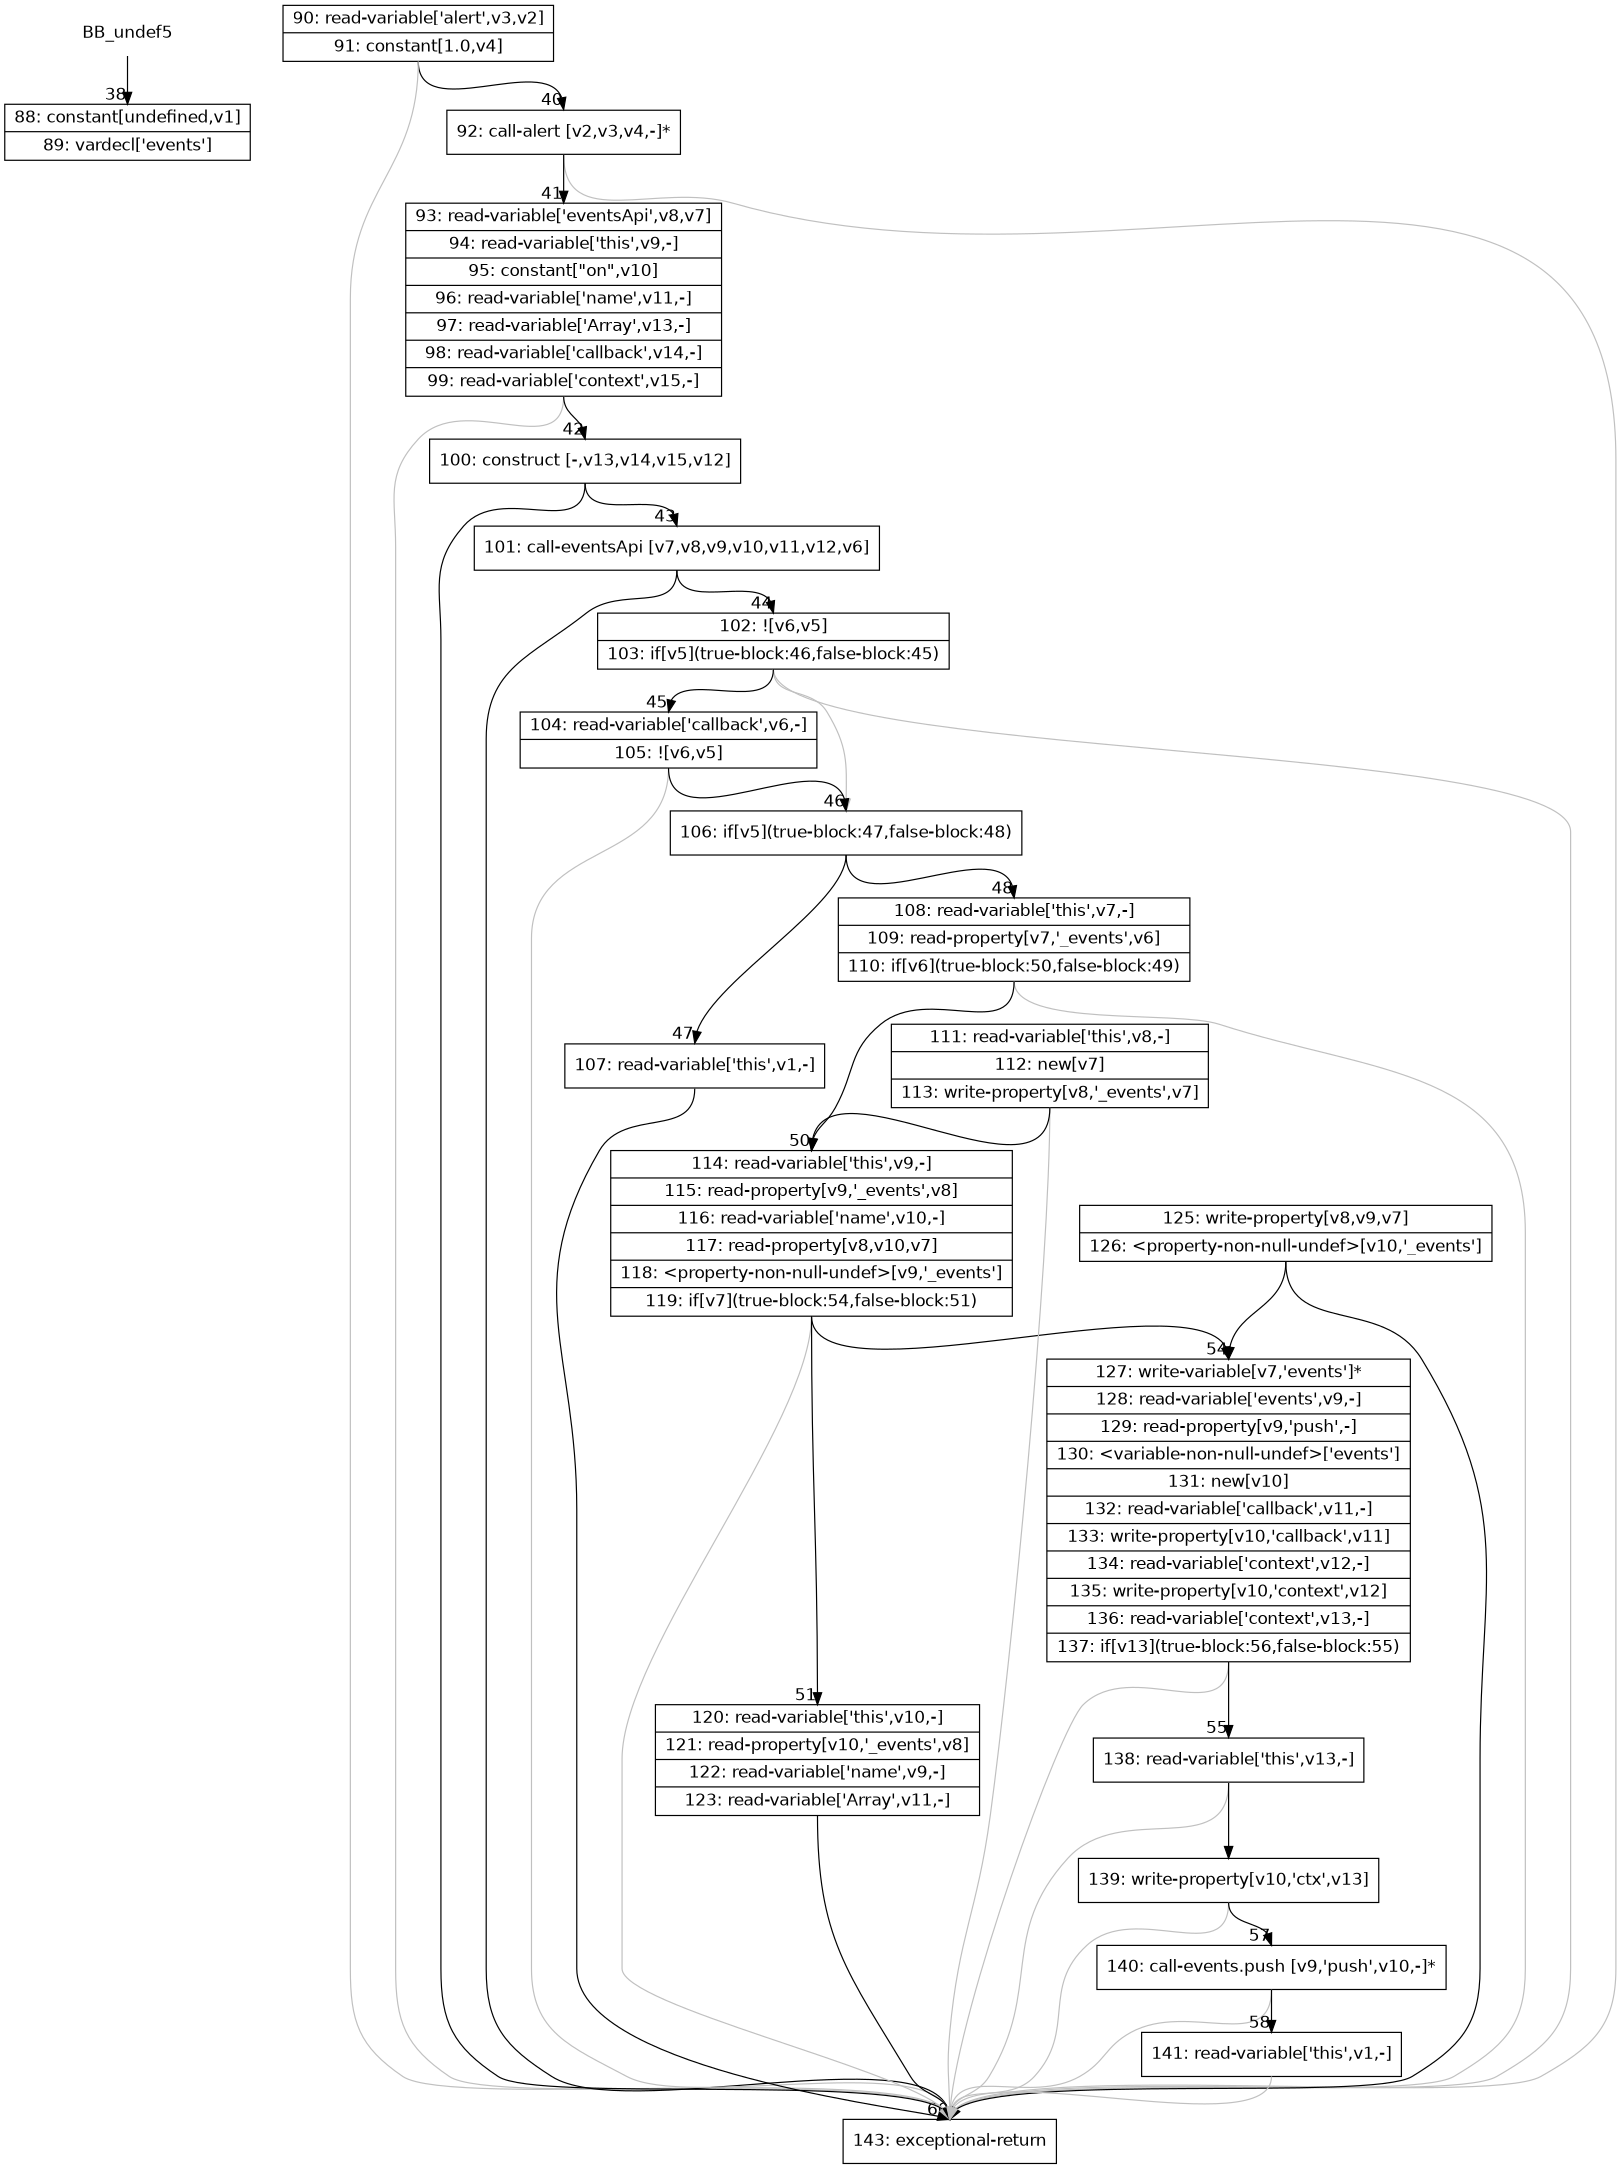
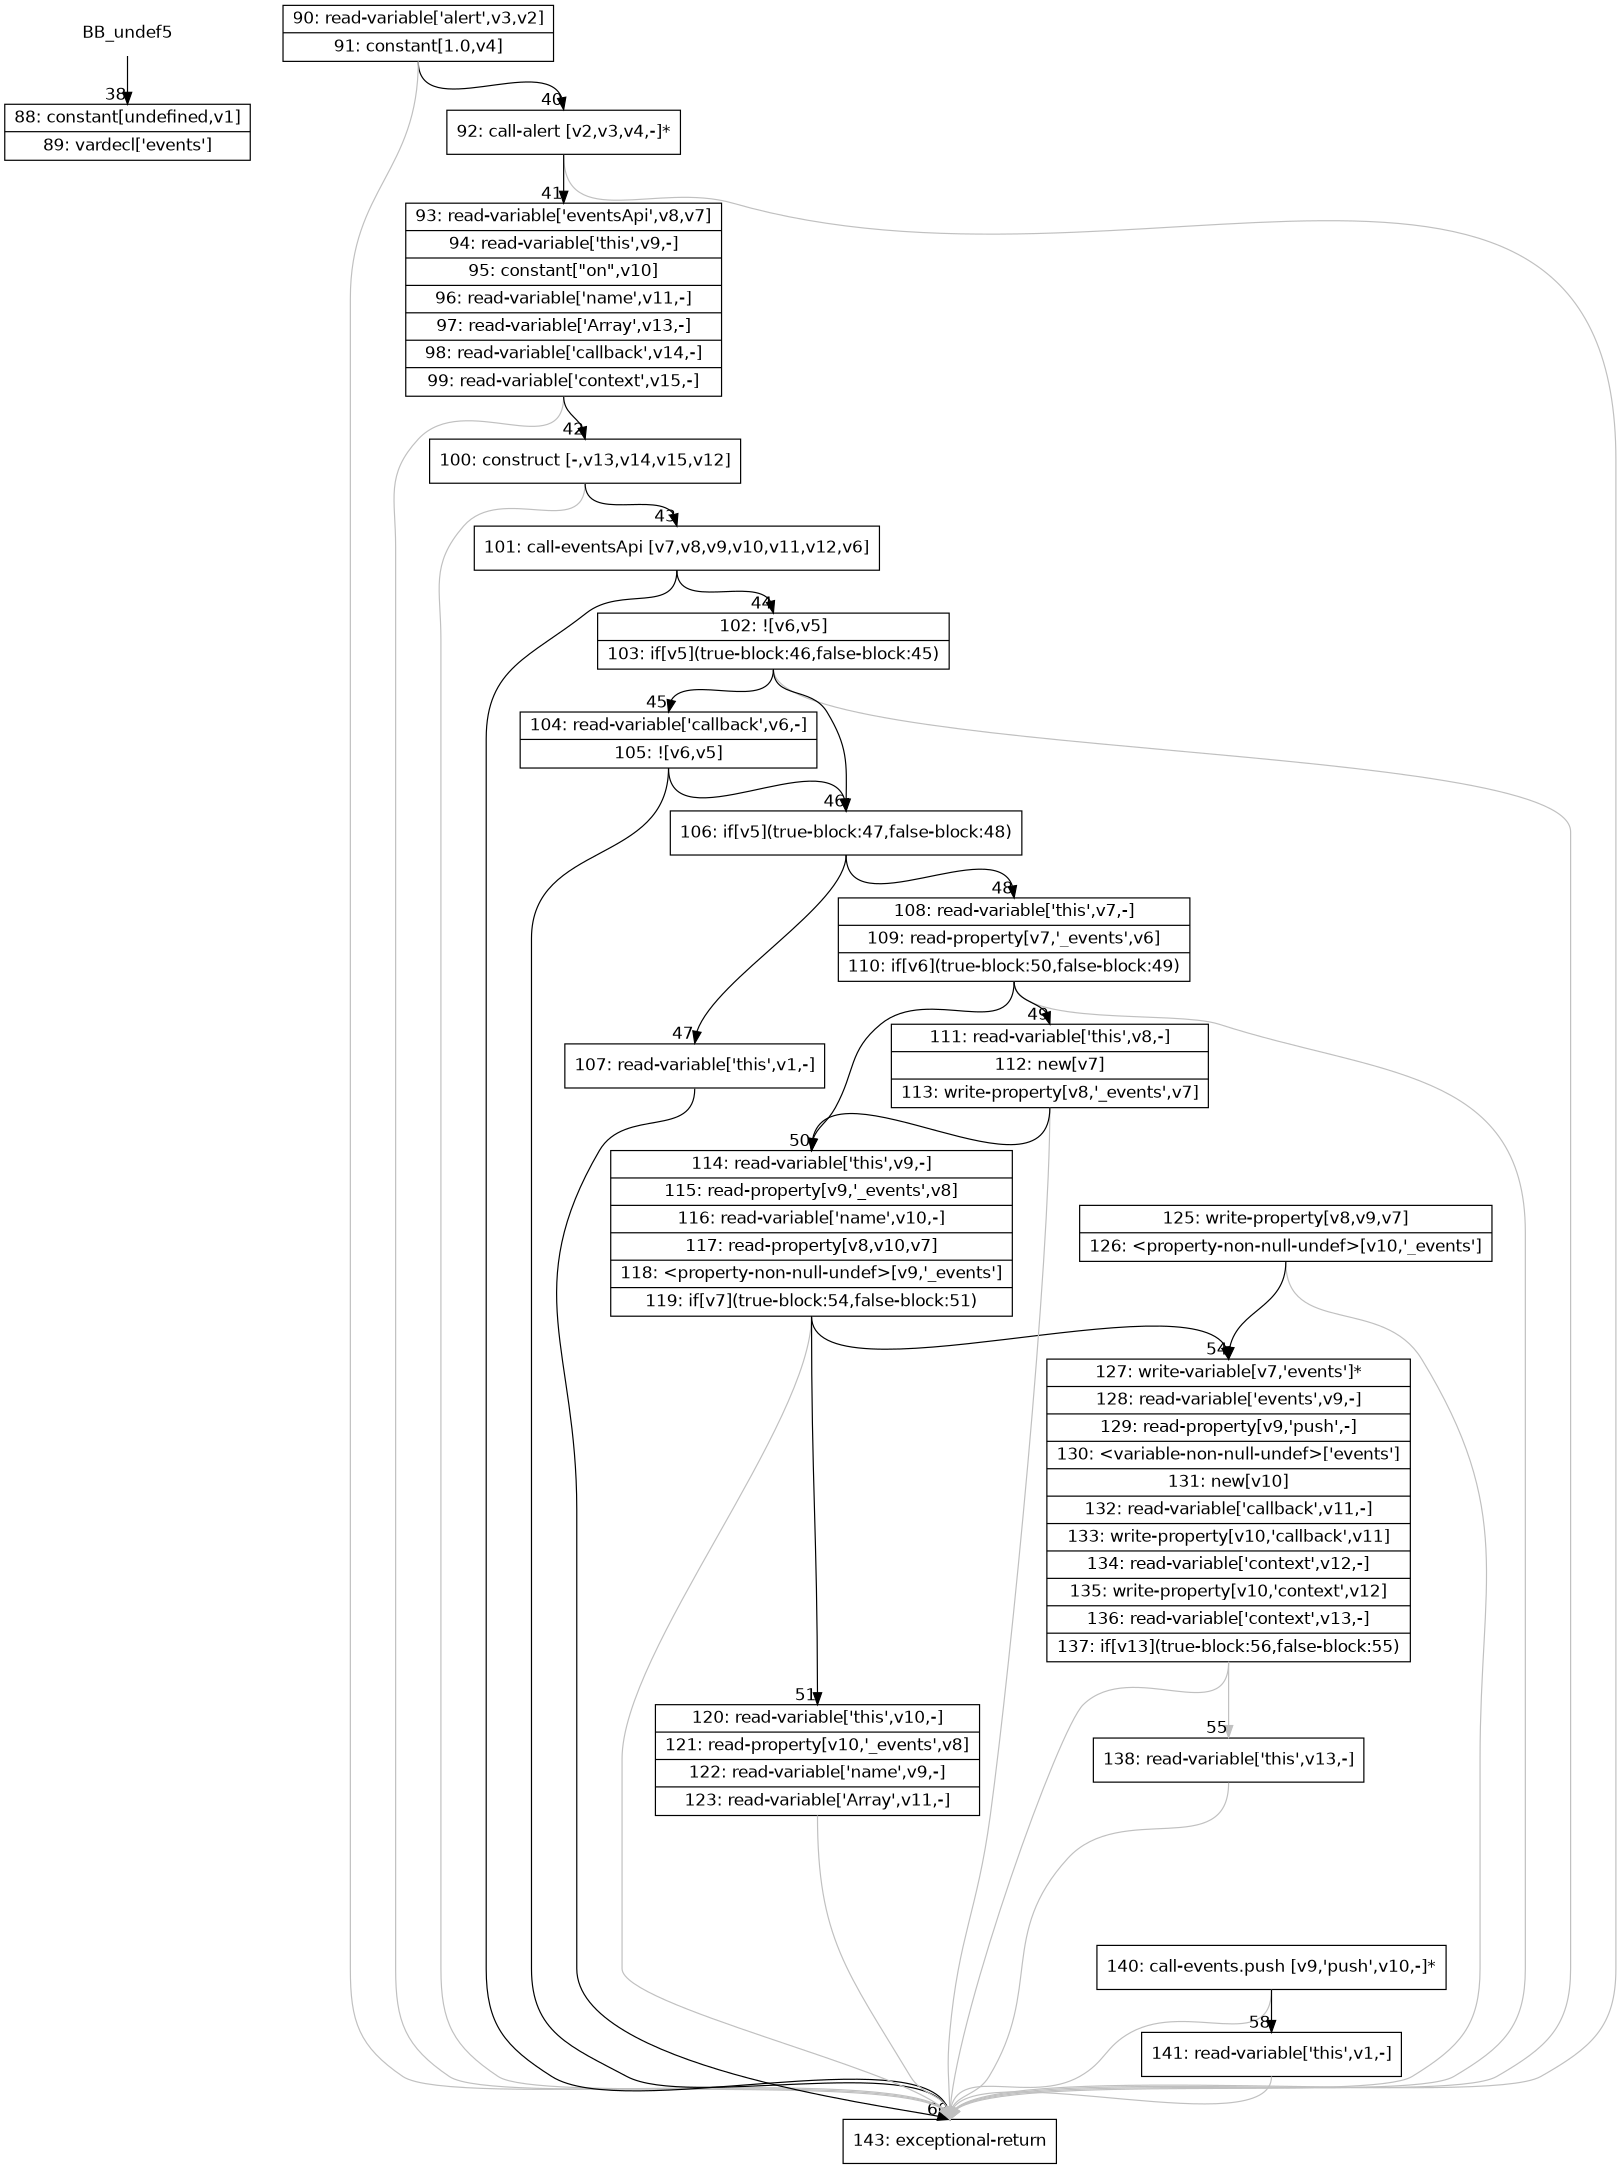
edge "102: ![v6,v5]" -> "106: if[v5](true-block:47,false-block:48)": color gray -> black
edge "108: read-variable['this',v7,-]" -> "111: read-variable['this',v8,-]": added
edge "100: construct [-,v13,v14,v15,v12]" -> "143: exceptional-return": color black -> gray
edge "104: read-variable['callback',v6,-]" -> "143: exceptional-return": color gray -> black
edge "127: write-variable[v7,'events']*" -> "138: read-variable['this',v13,-]": color black -> gray
edge "125: write-property[v8,v9,v7]" -> "143: exceptional-return": color black -> gray
node "139: write-property[v10,'ctx',v13]": removed
edge "120: read-variable['this',v10,-]" -> "143: exceptional-return": color black -> gray
